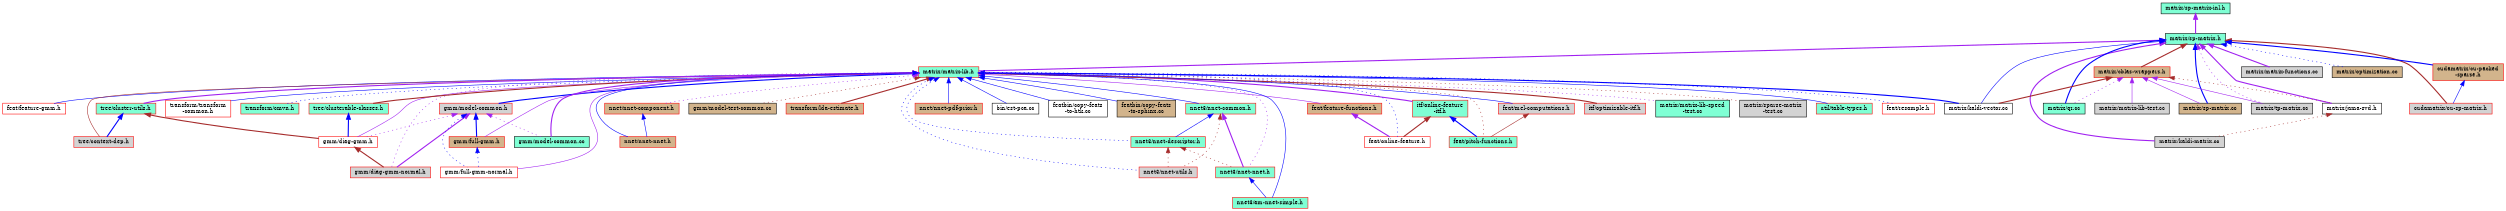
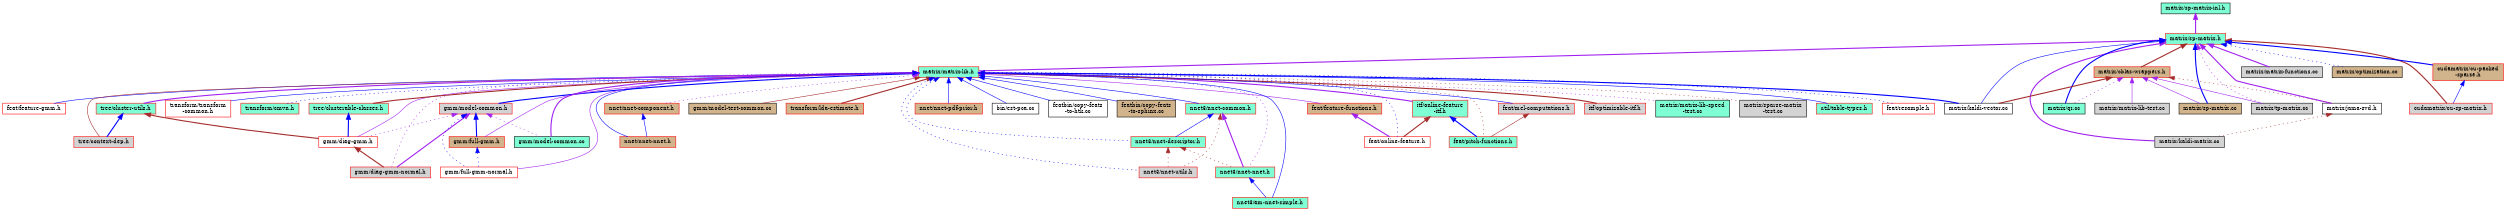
node "matrix/sp-matrix.h": color black -> red
edge "gmm/model-test-common.cc" -> "matrix/matrix-lib.h": style dotted -> solid
